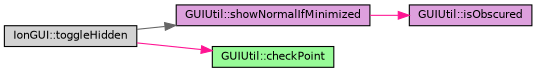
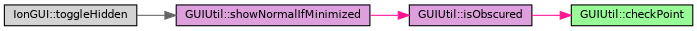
edge "IonGUI::toggleHidden" -> "GUIUtil::checkPoint": now "GUIUtil::isObscured" -> "GUIUtil::checkPoint"
